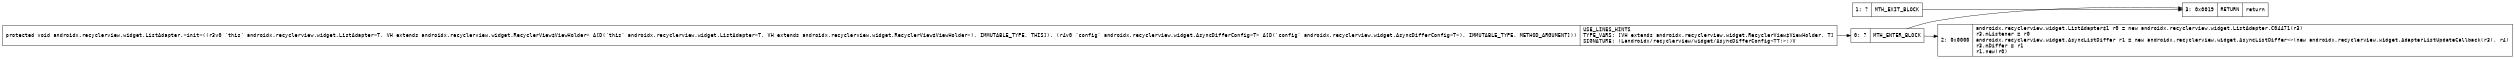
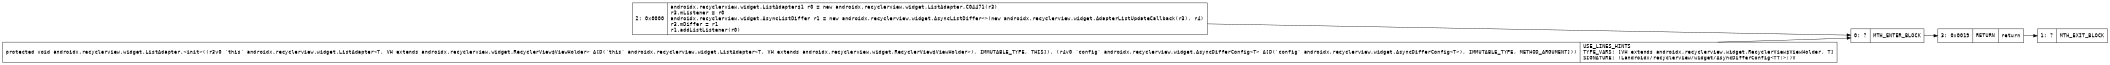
edge "1: ?" -> "3: 0x0019": reversed
edge "0: ?" -> "2: 0x0000": reversed
node "2: 0x0000": text "r1.new(r0)" -> "r1.addListListener(r0)"
